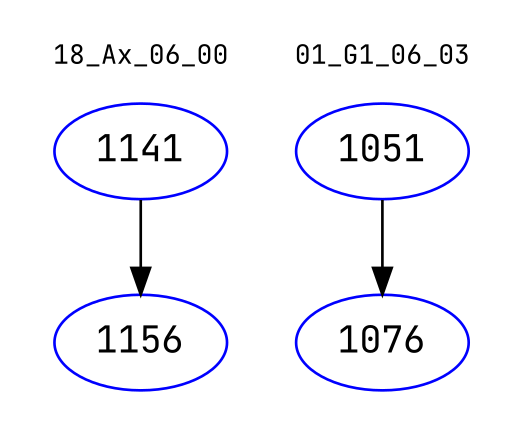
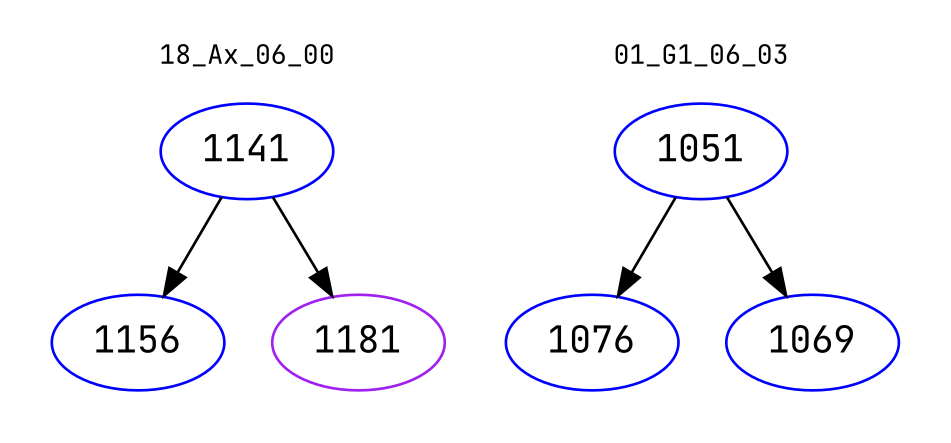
node "1181": added
node "1069": added
